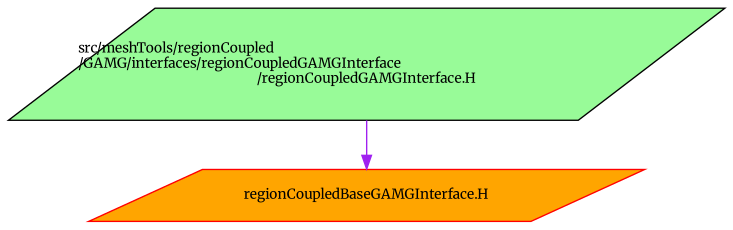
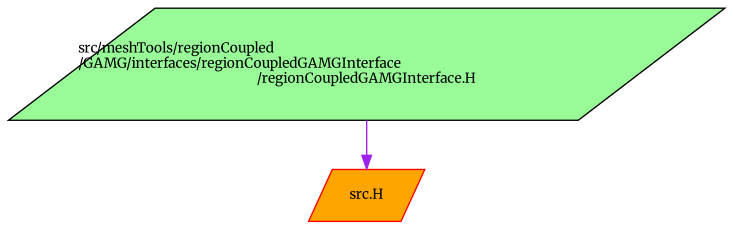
node "regionCoupledBaseGAMGInterface.H": label "regionCoupledBaseGAMGInterface.H" -> "src.H"
